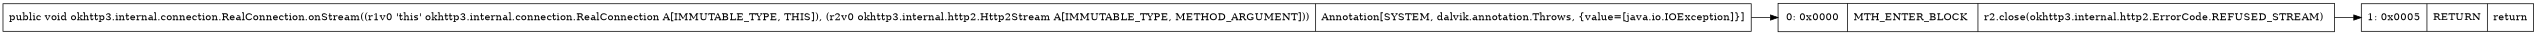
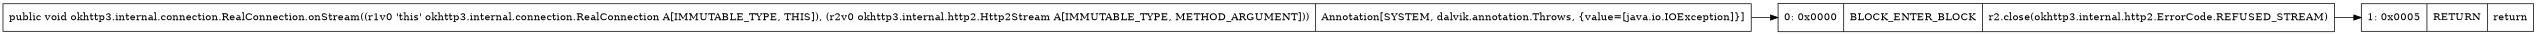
node "0: 0x0000": text "MTH_ENTER_BLOCK" -> "BLOCK_ENTER_BLOCK"
